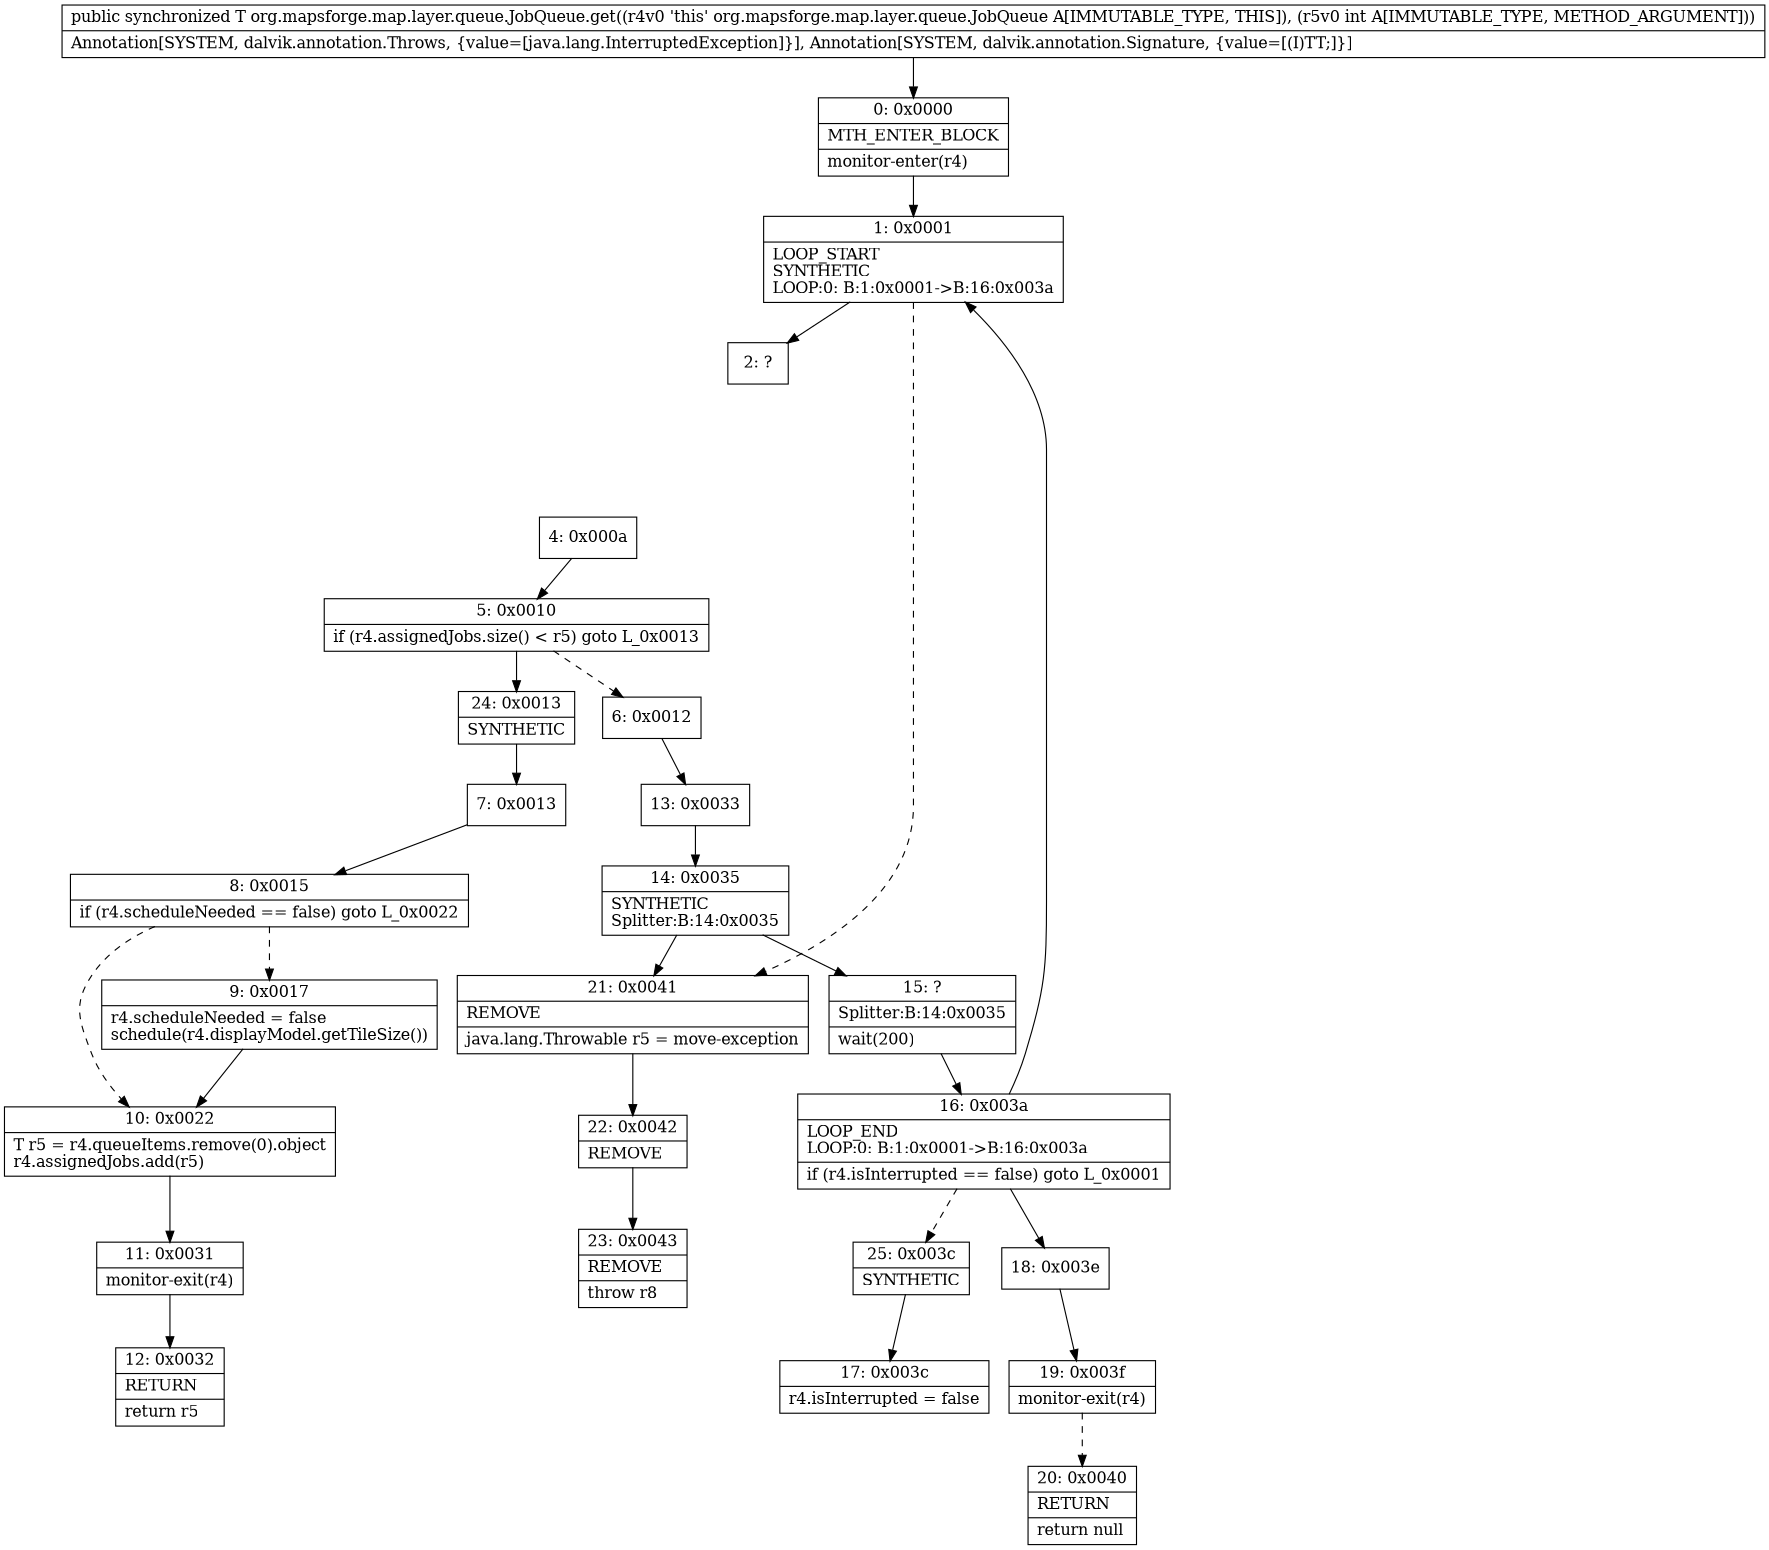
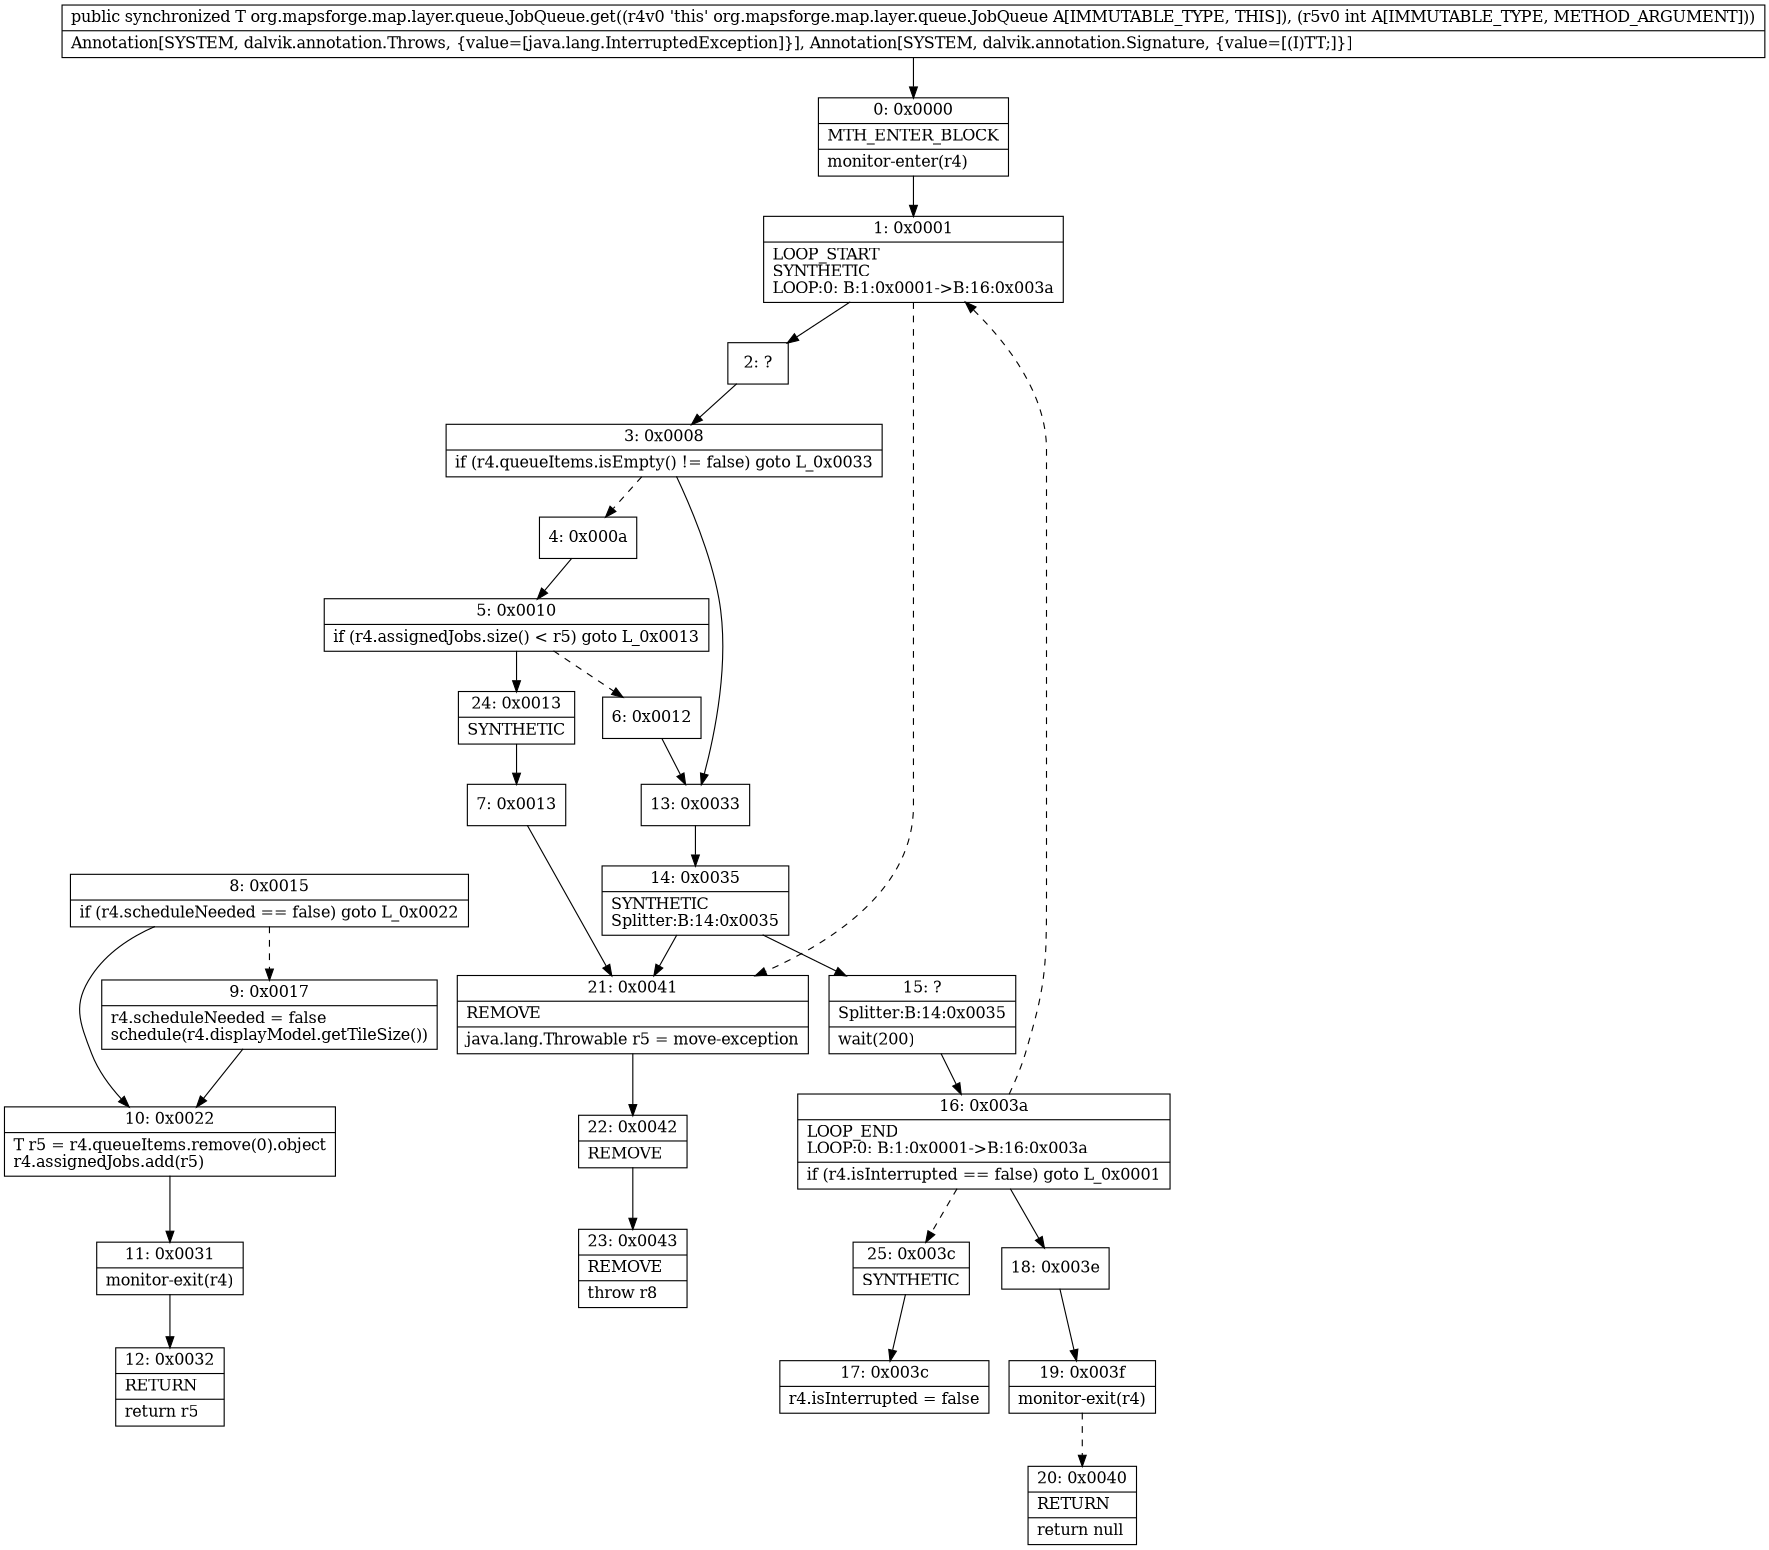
node "3: 0x0008": added
edge "16: 0x003a" -> "1: 0x0001": style solid -> dashed
edge "7: 0x0013" -> "8: 0x0015": now "7: 0x0013" -> "21: 0x0041"
edge "8: 0x0015" -> "10: 0x0022": style dashed -> solid
